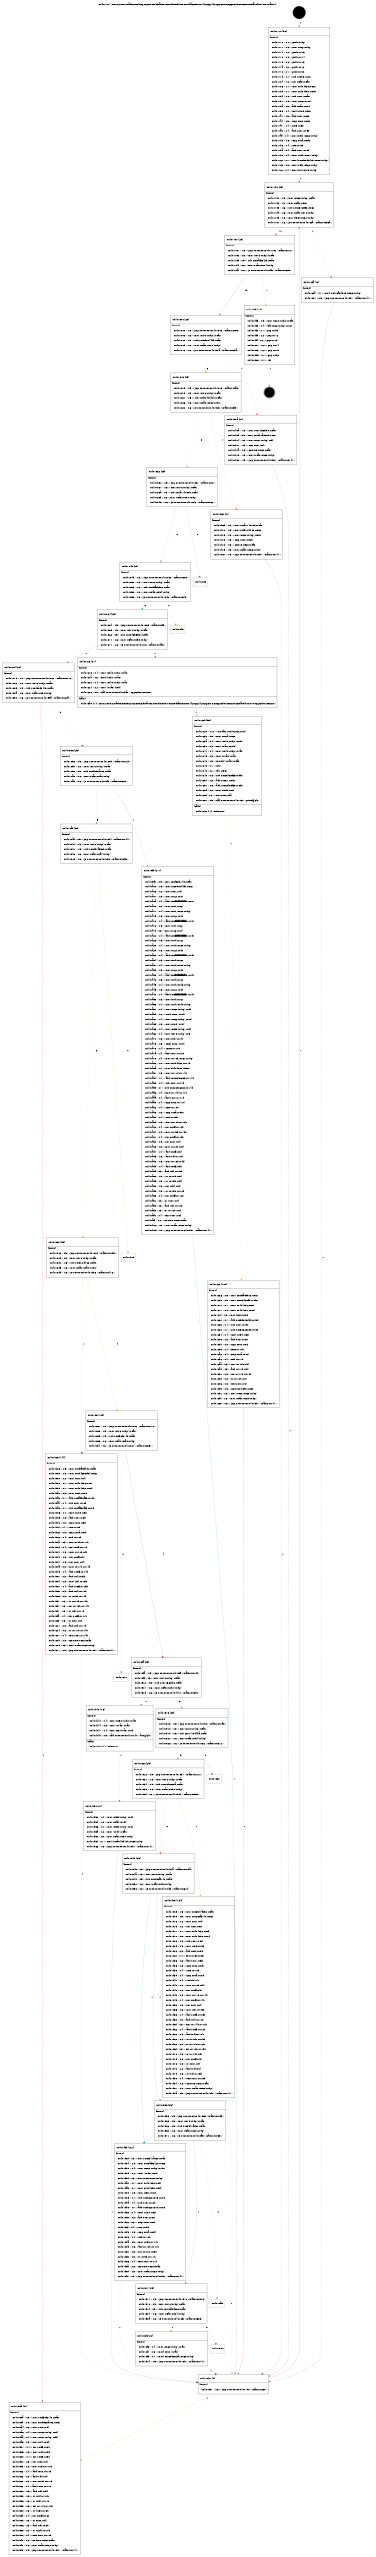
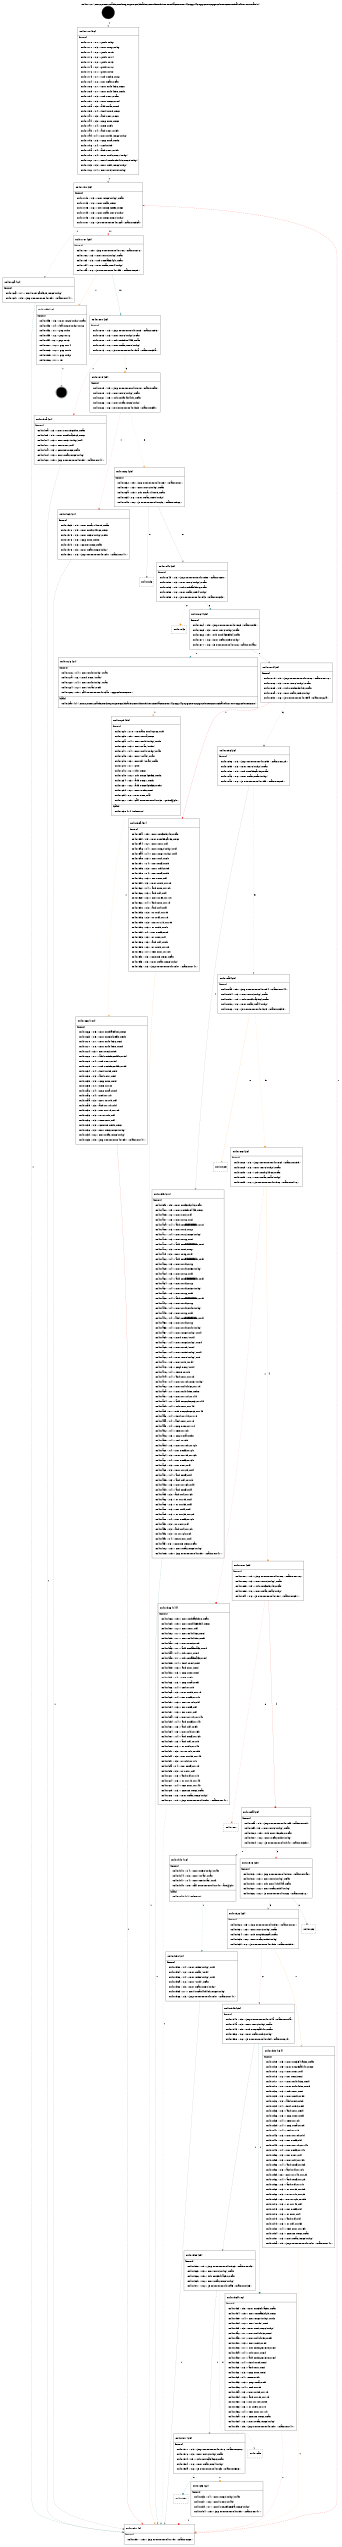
edge "0x401eb7 [5]" -> "0x40199a [97]": reversed
